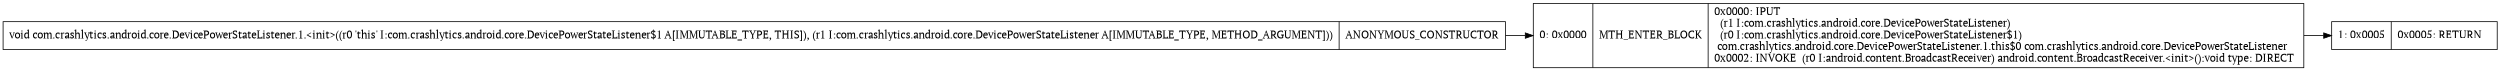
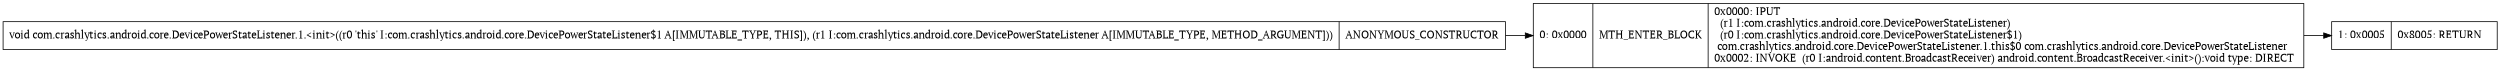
node "1: 0x0005": text "0x0005: RETURN" -> "0x8005: RETURN"
